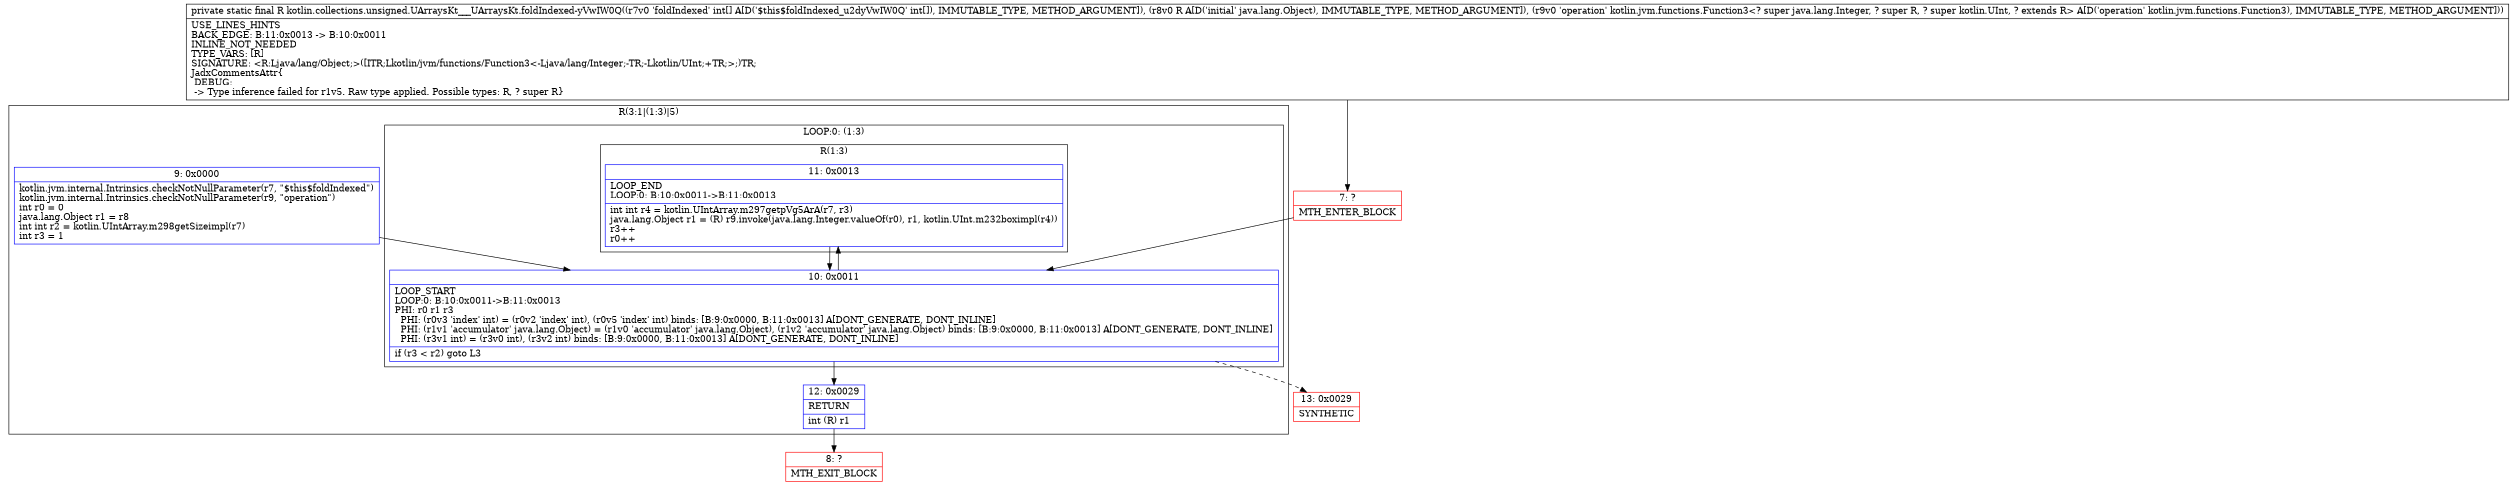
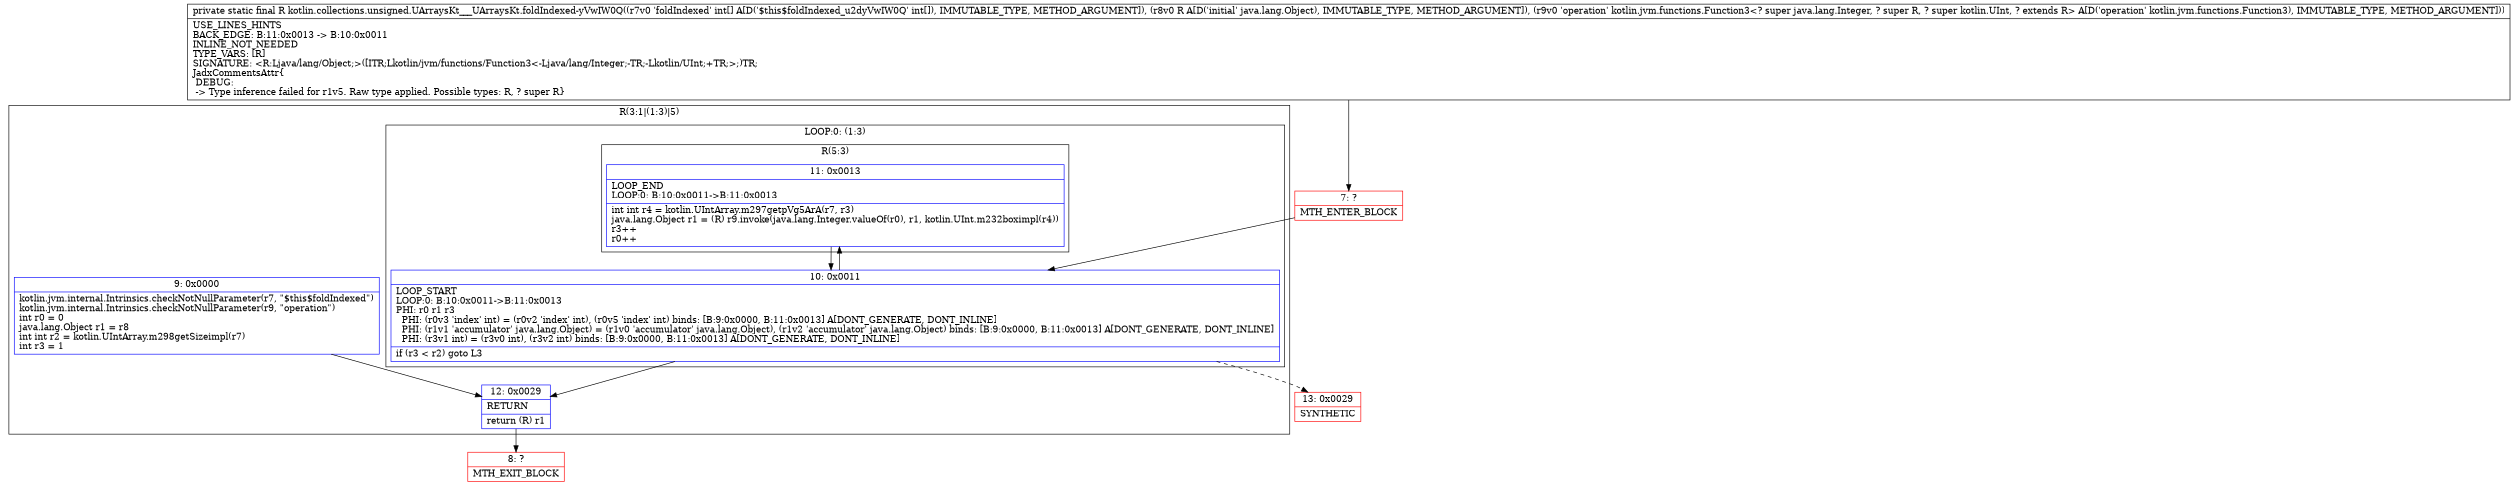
cluster "R(1:3)": label "R(1:3)" -> "R(5:3)"
edge "9: 0x0000" -> "10: 0x0011": now "9: 0x0000" -> "12: 0x0029"
node "12: 0x0029": text "int (R) r1" -> "return (R) r1"
